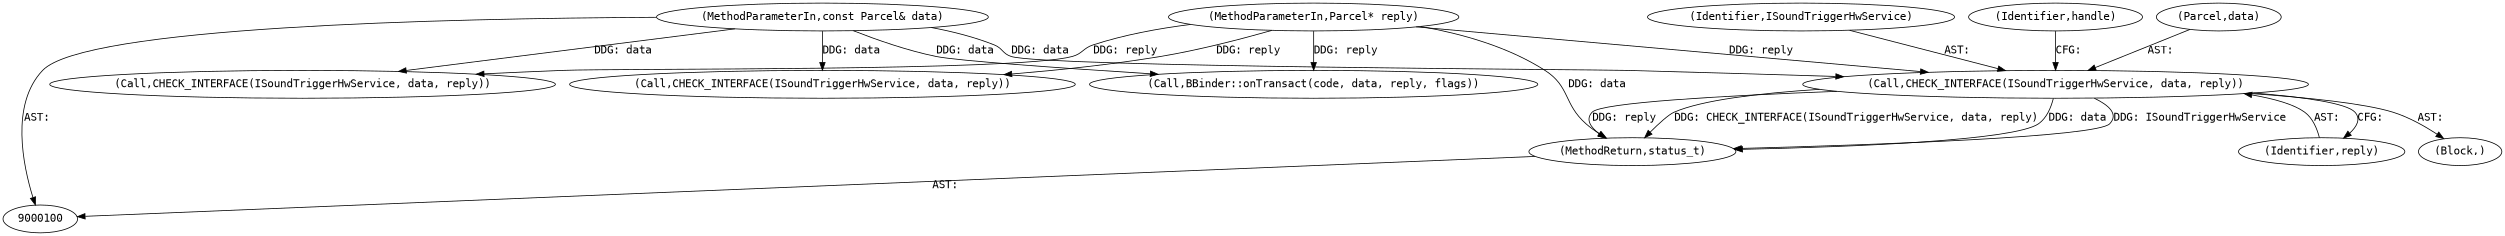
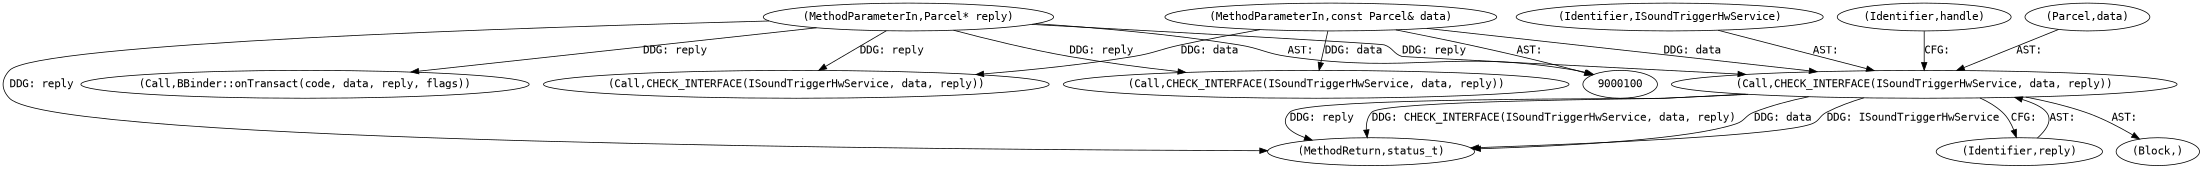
edge "(MethodParameterIn,const Parcel& data)" -> "(Call,BBinder::onTransact(code, data, reply, flags))": removed, label "DDG: data"
edge "(MethodParameterIn,Parcel* reply)" -> "(MethodReturn,status_t)": label "DDG: data" -> "DDG: reply"
edge "(MethodReturn,status_t)" -> "9000100": now "(MethodParameterIn,Parcel* reply)" -> "9000100"
